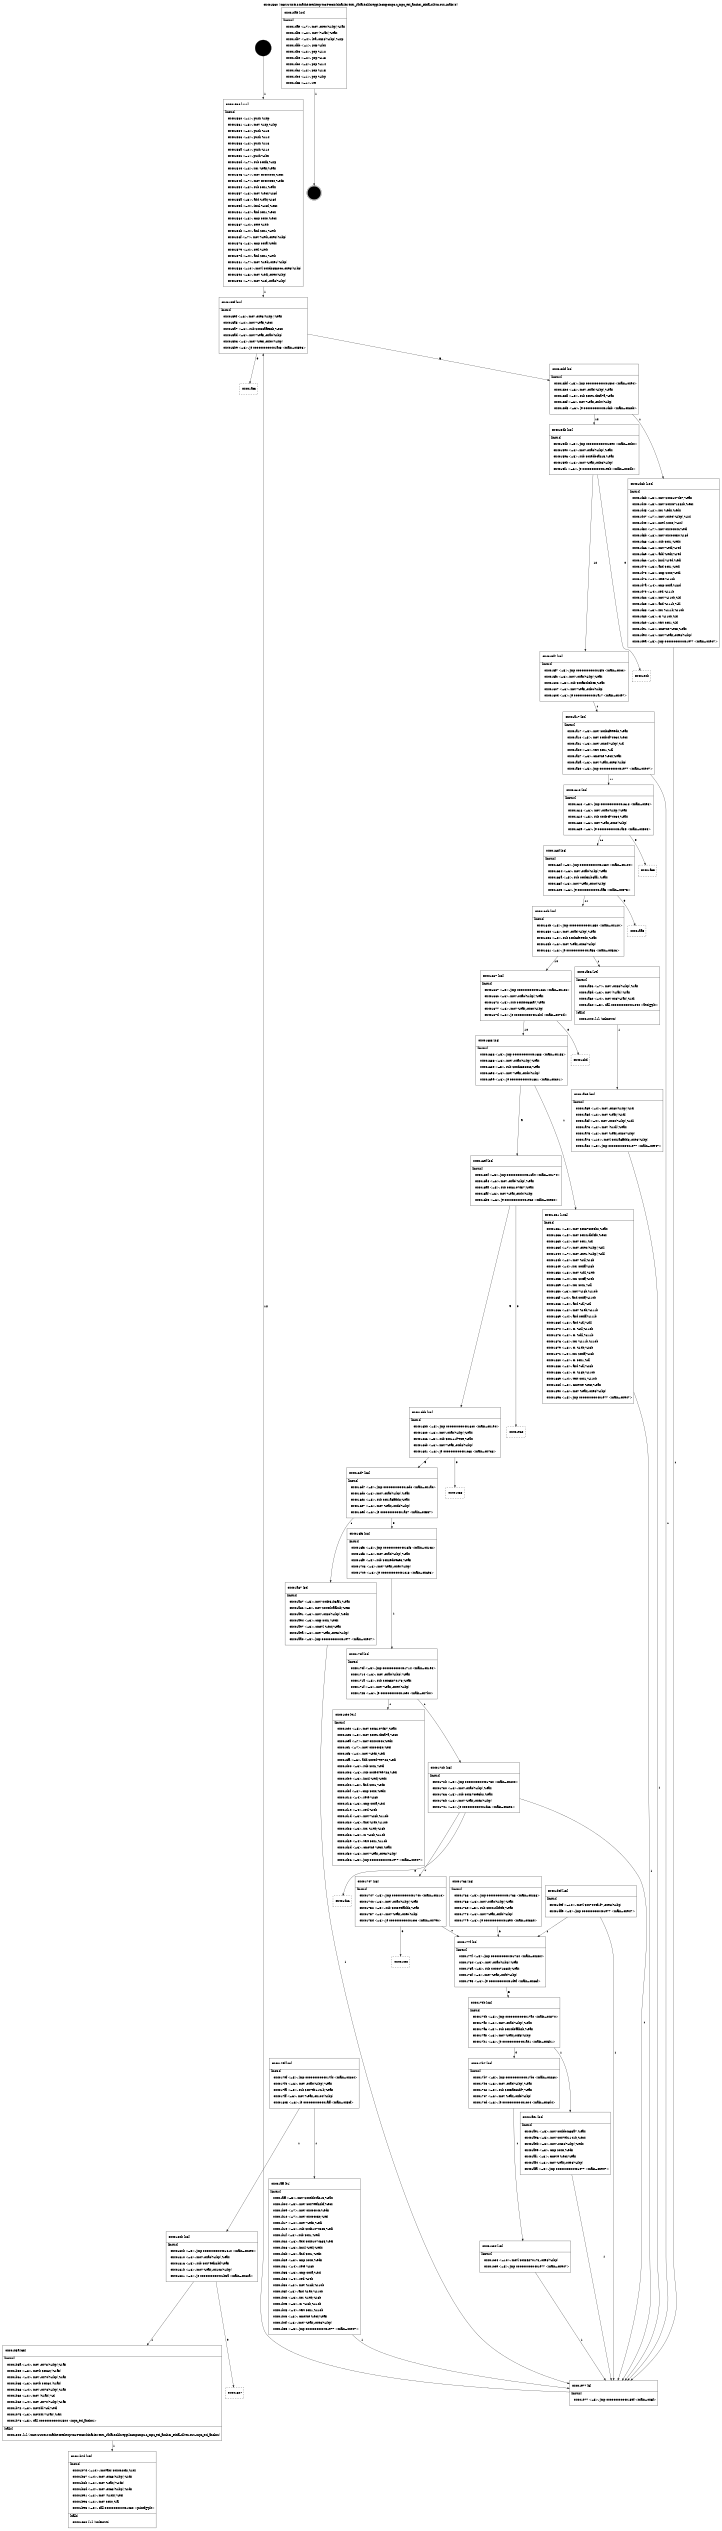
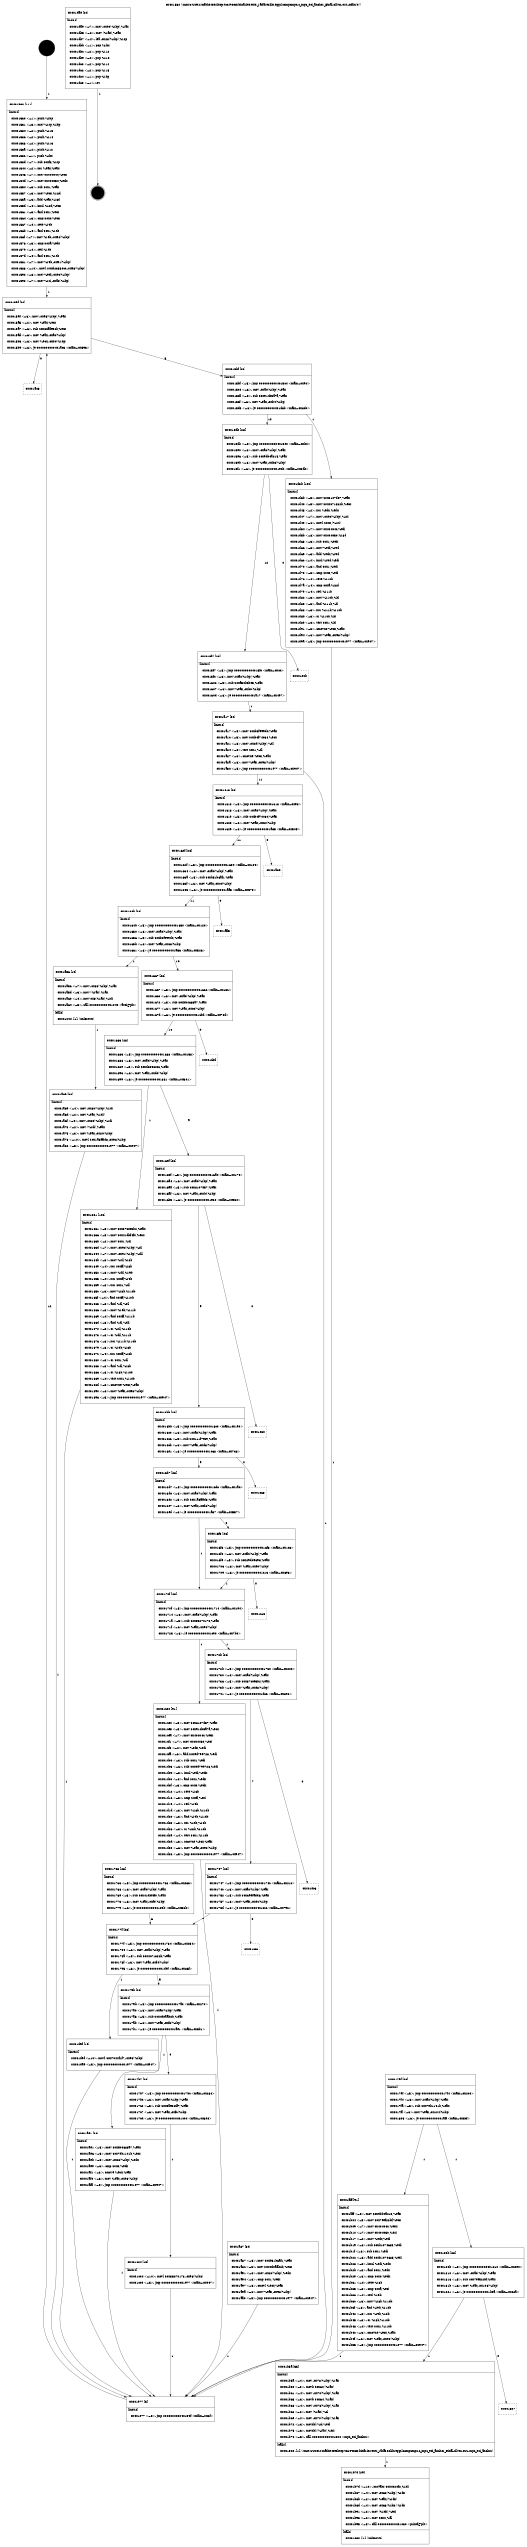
edge "0x4016d7 [28]" -> "0x401a87 [30]": now "0x4016d7 [28]" -> "0x40170f [28]"
node "0x401c13": added
edge "0x401d9f [15]" -> "0x40177f [28]": reversed
edge "0x40172b [28]" -> "0x401e77 [5]": now "0x401ce0 [91]" -> "0x401e77 [5]"
